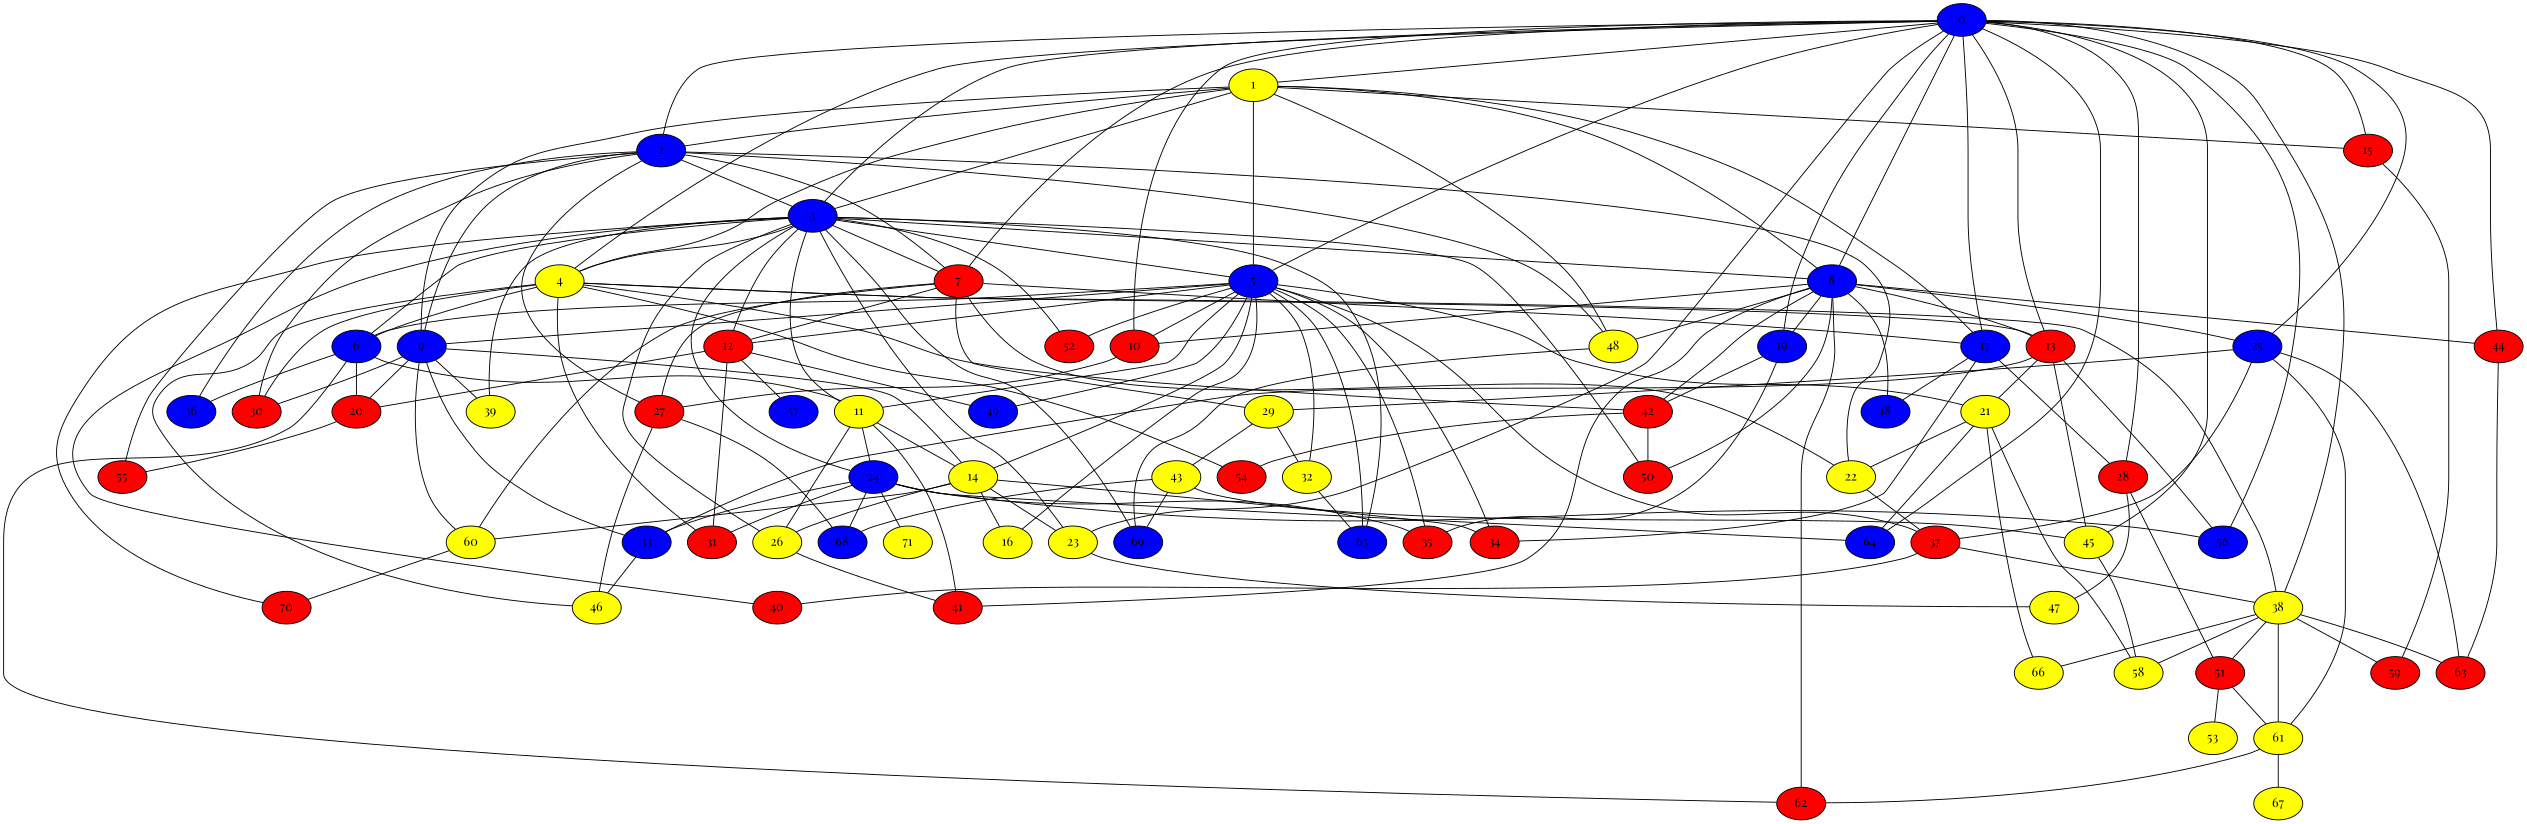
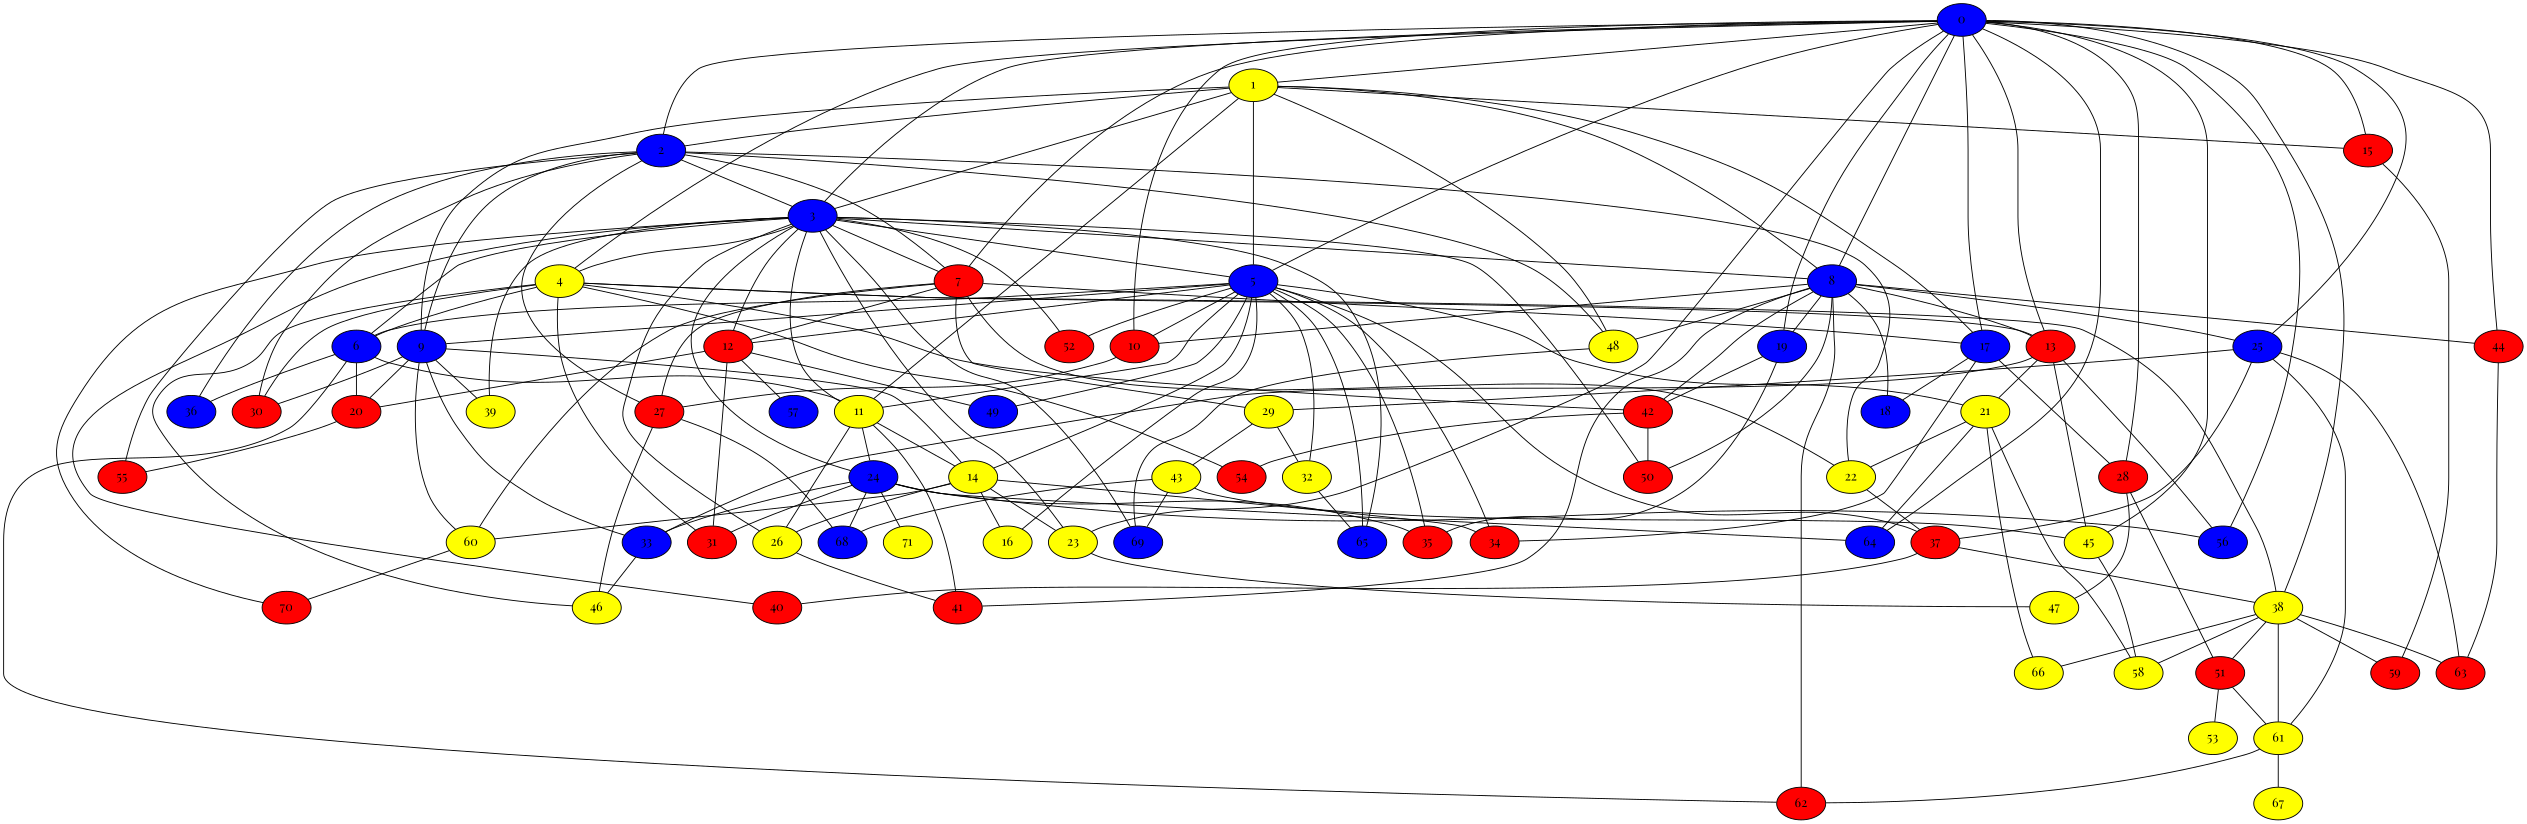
edge "1" -- "4": now "1" -- "11"
